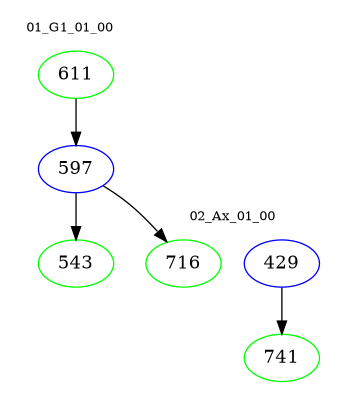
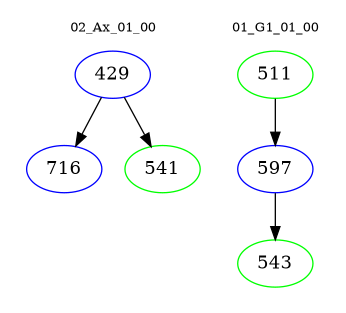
node "611": label "611" -> "511"
edge "597" -> "716": now "429" -> "716"
node "716": color green -> blue
node "741": label "741" -> "541"
